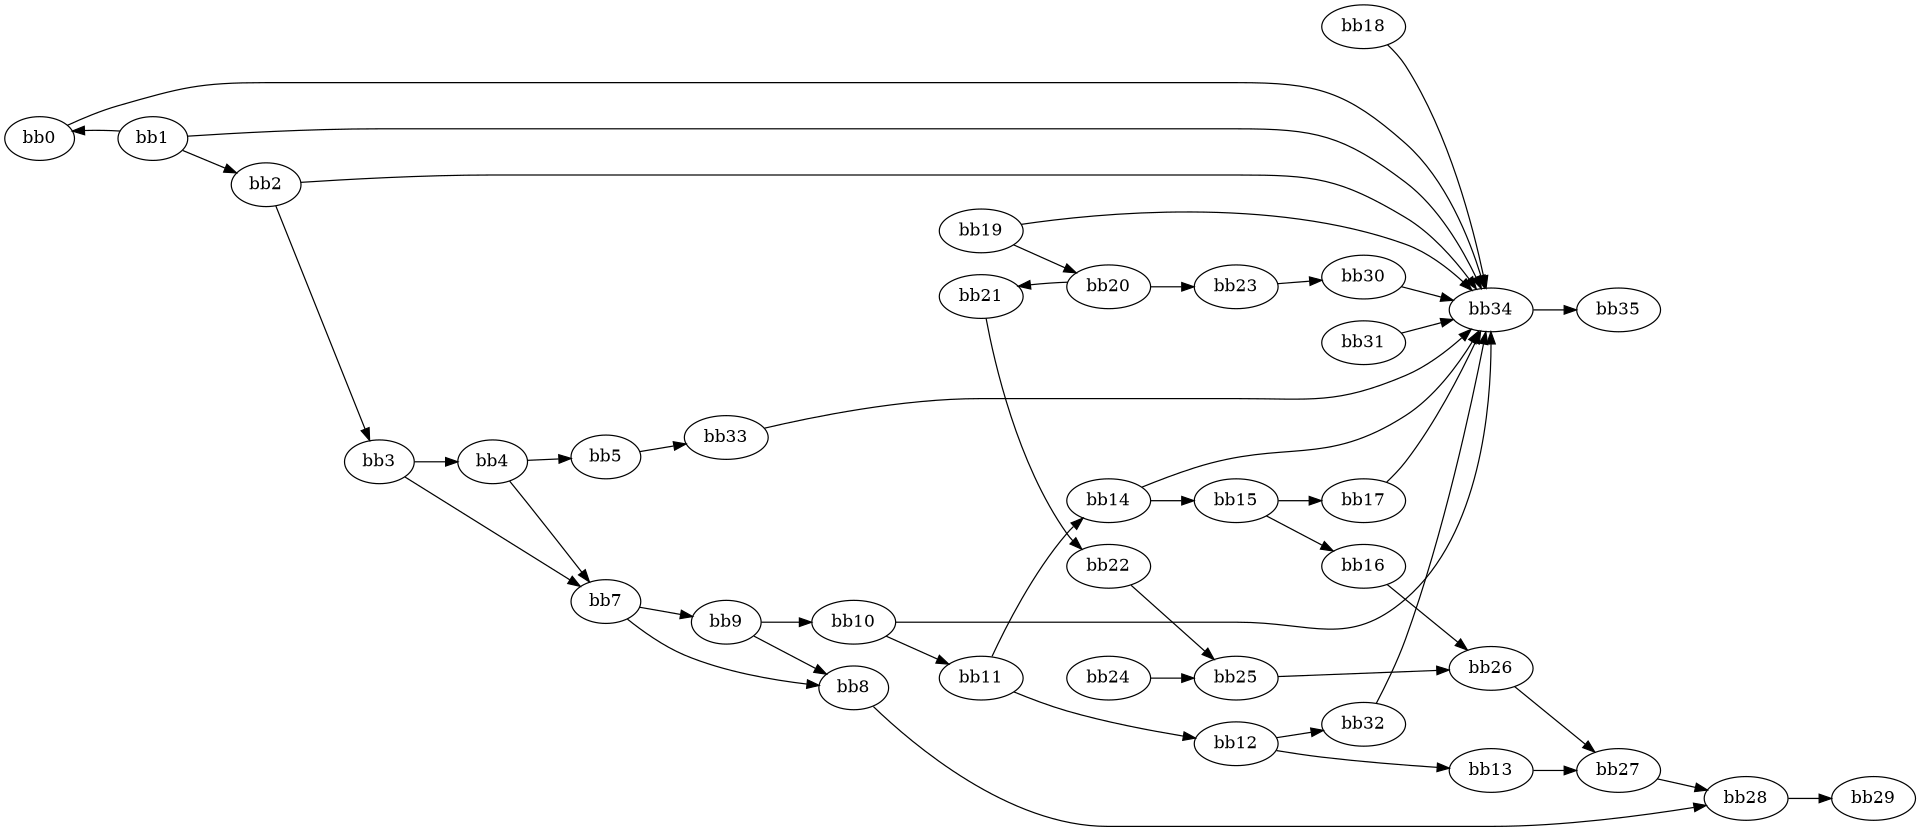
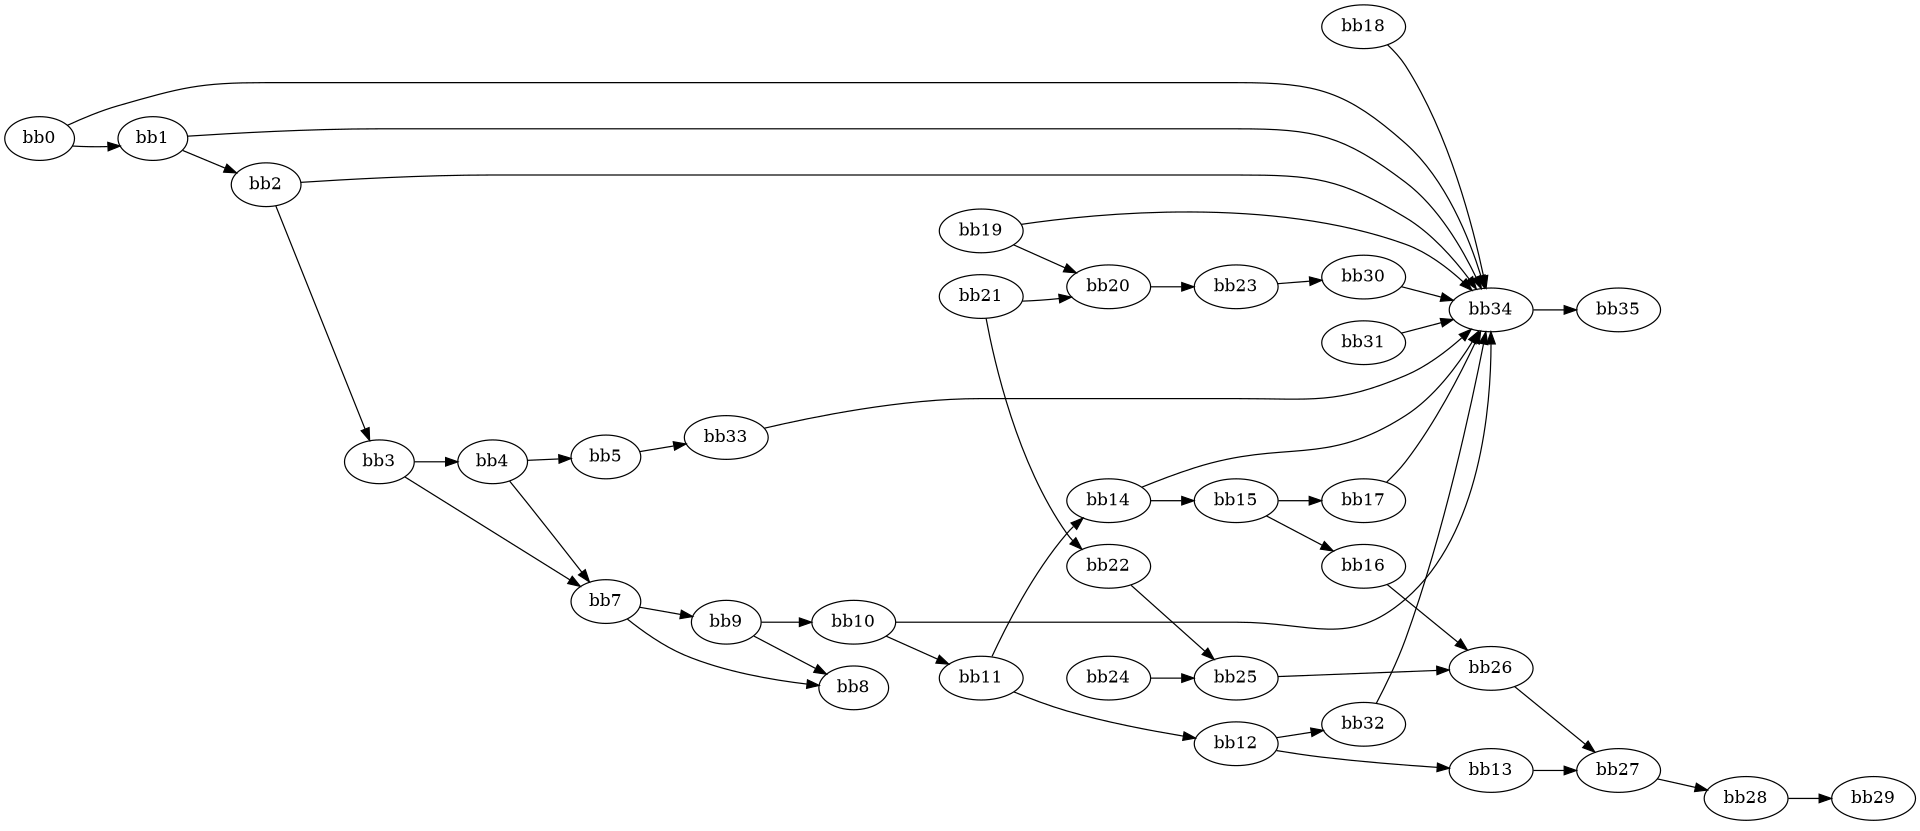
edge "bb1" -> "bb0": reversed
edge "bb20" -> "bb21": reversed
edge "bb8" -> "bb28": removed
